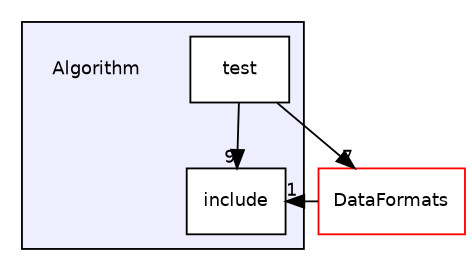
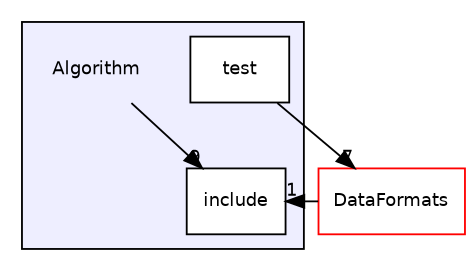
edge "test" -> "include": now "Algorithm" -> "include"
